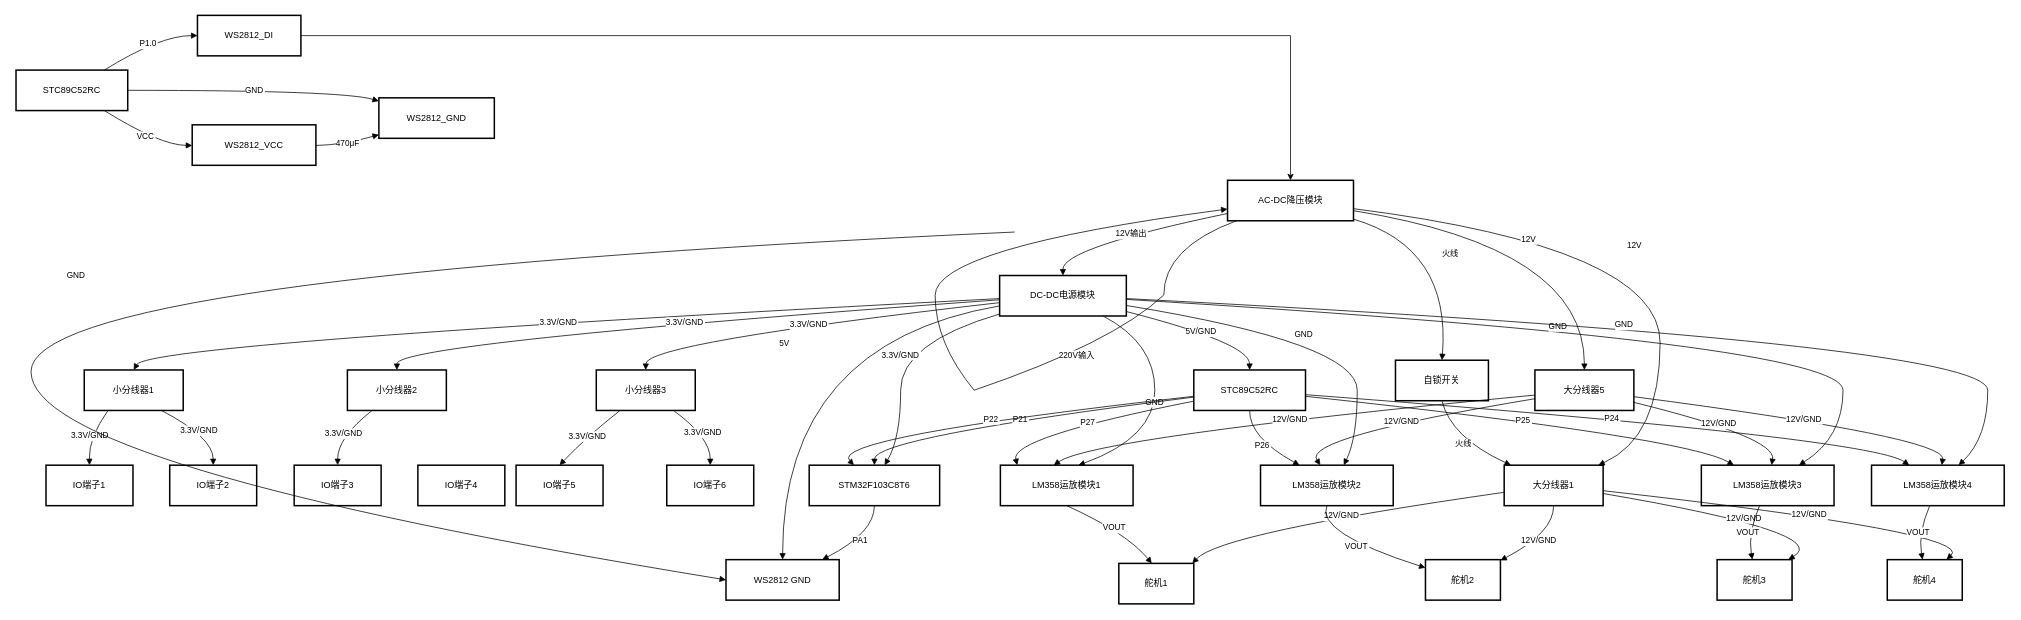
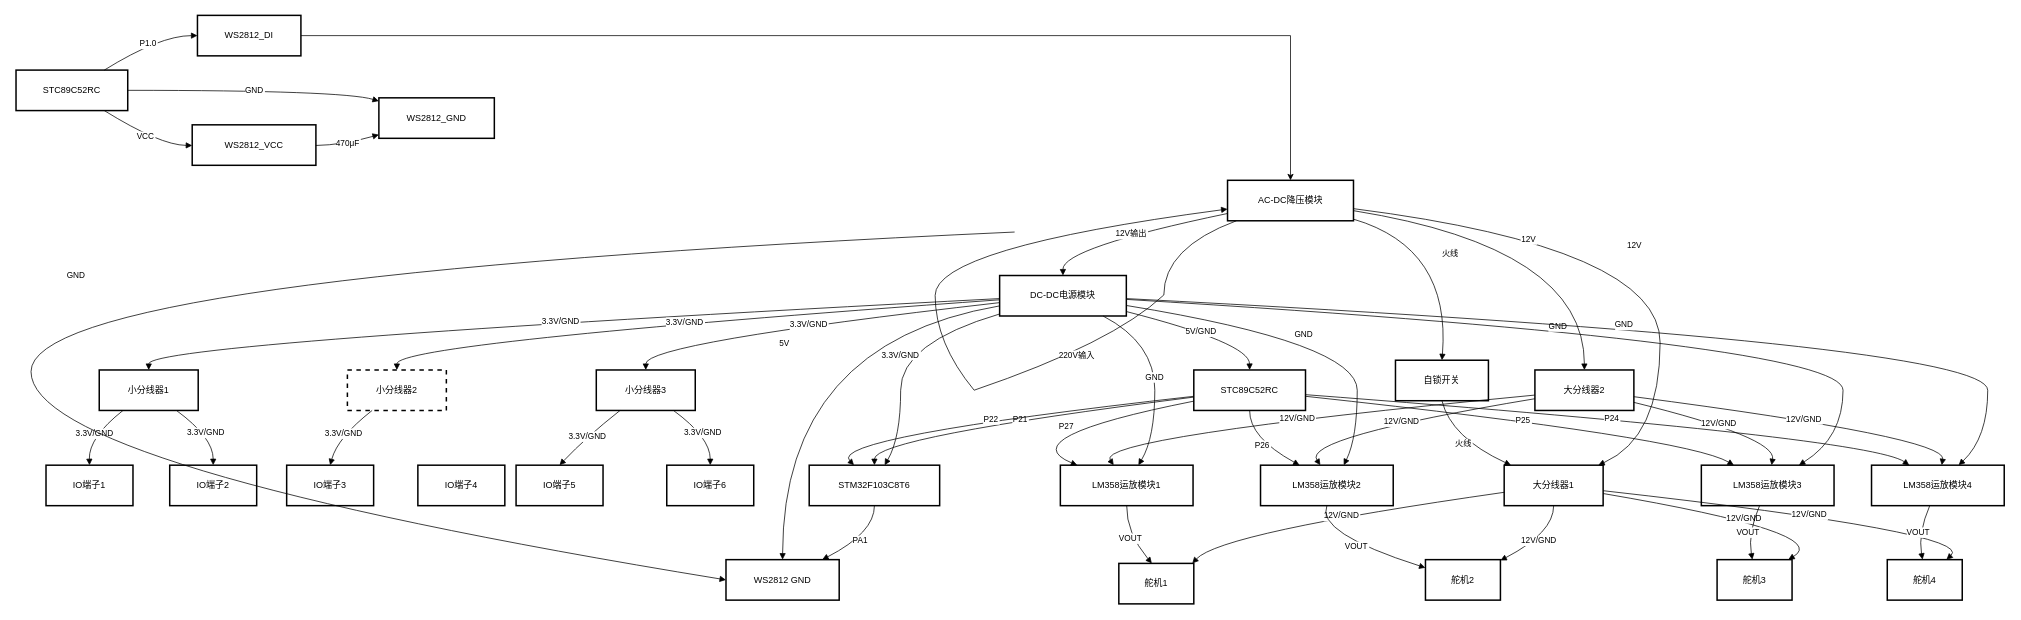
node "小分线器1": moved (133, 390) -> (148, 390)
node "小分线器2": style solid -> dashed
node "大分线器5": label "大分线器5" -> "大分线器2"
node "IO端子3": moved (337, 486) -> (330, 486)
node "LM358运放模块1": moved (1067, 486) -> (1127, 486)
